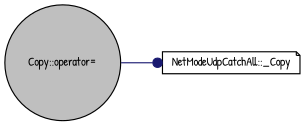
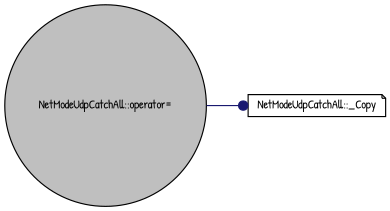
node "Copy::operator=": label "Copy::operator=" -> "NetModeUdpCatchAll::operator="
